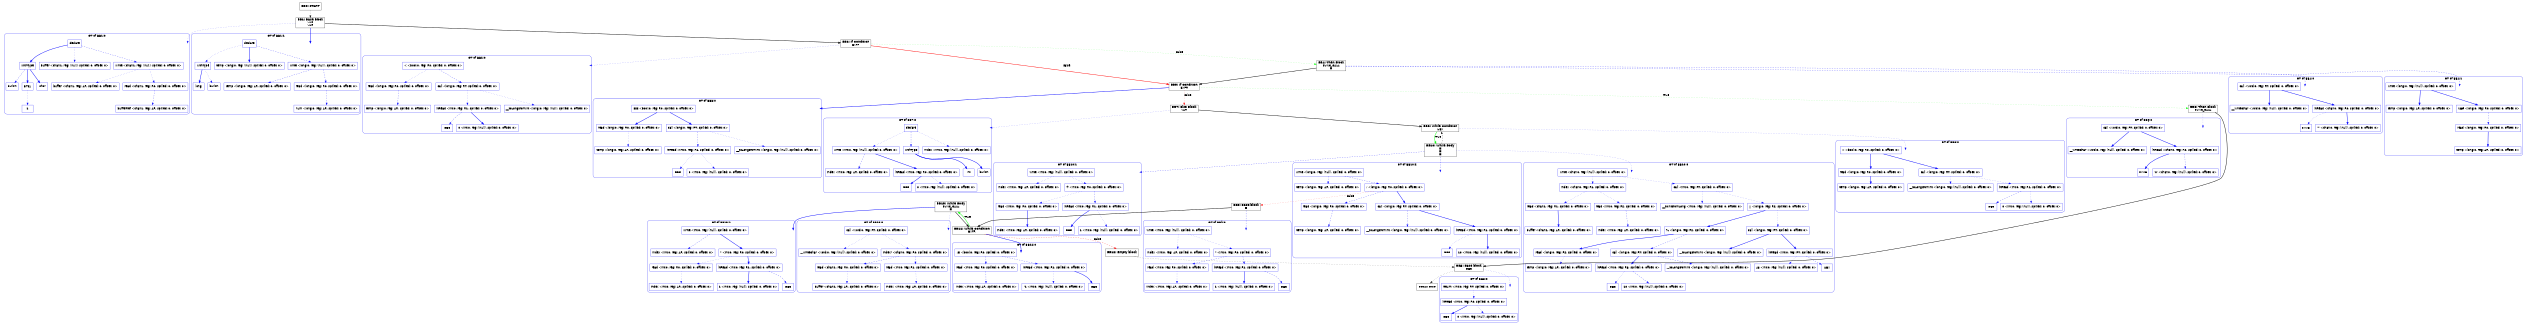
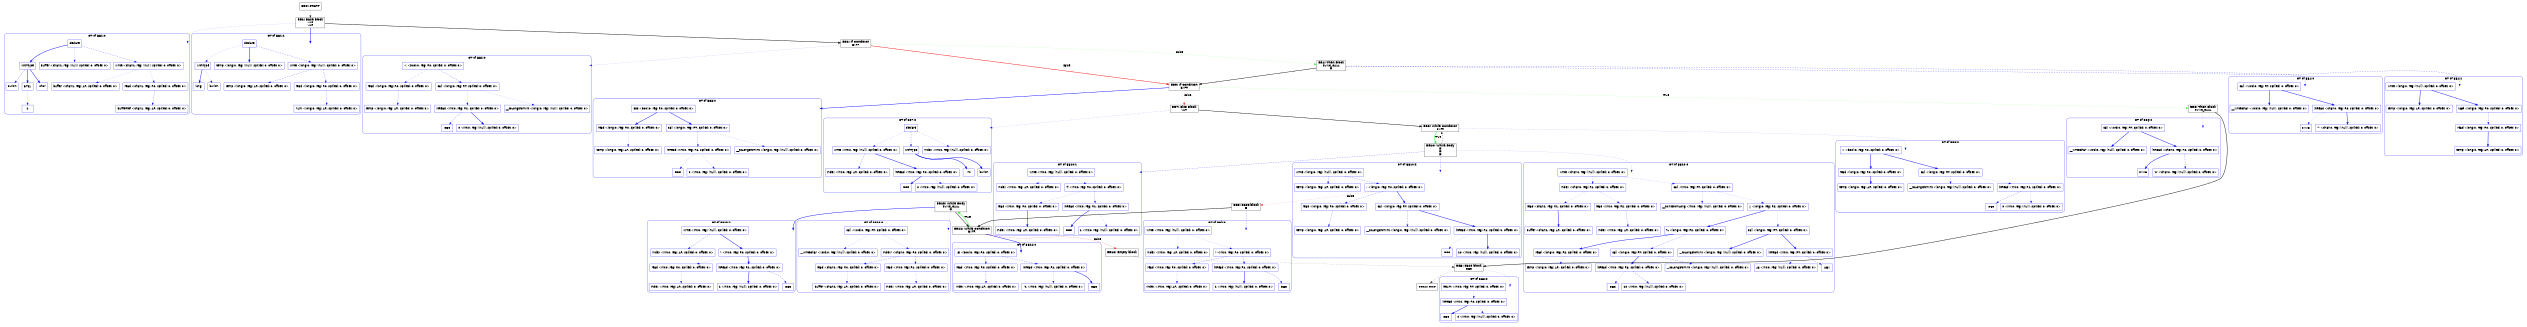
node "BB8: While Condition": text "HEX" -> "EXPR"
